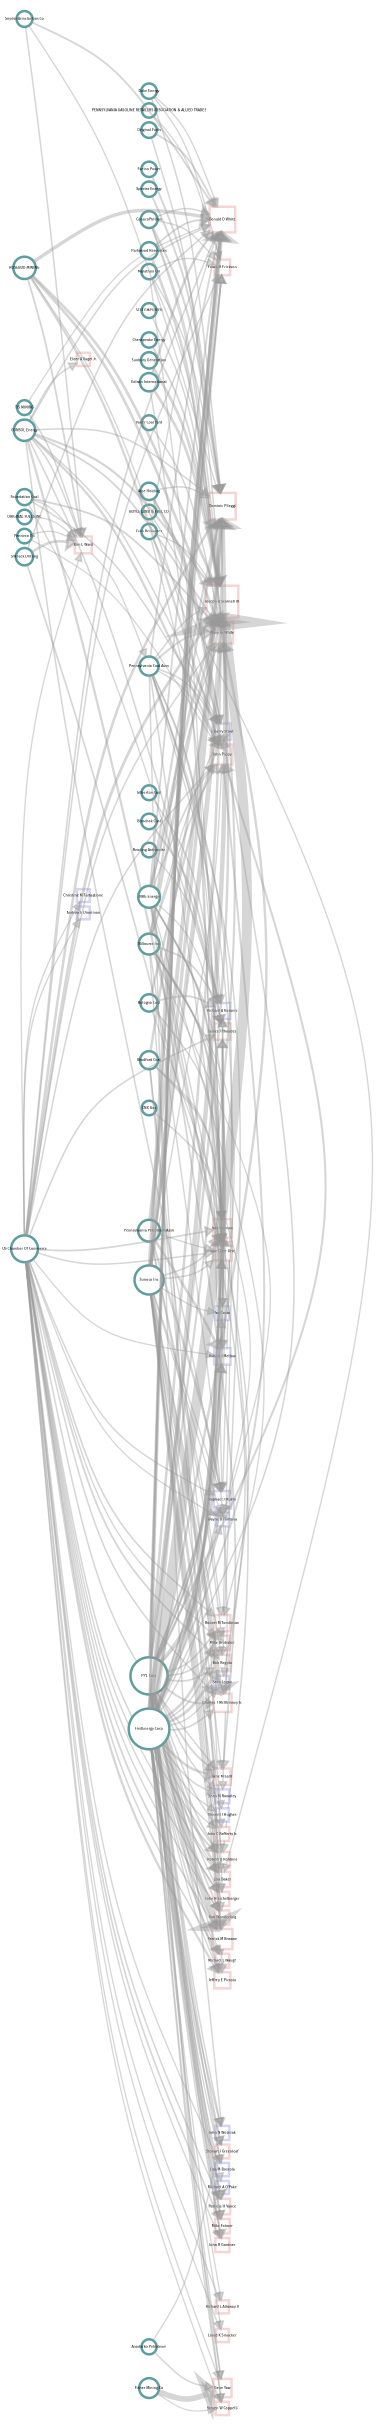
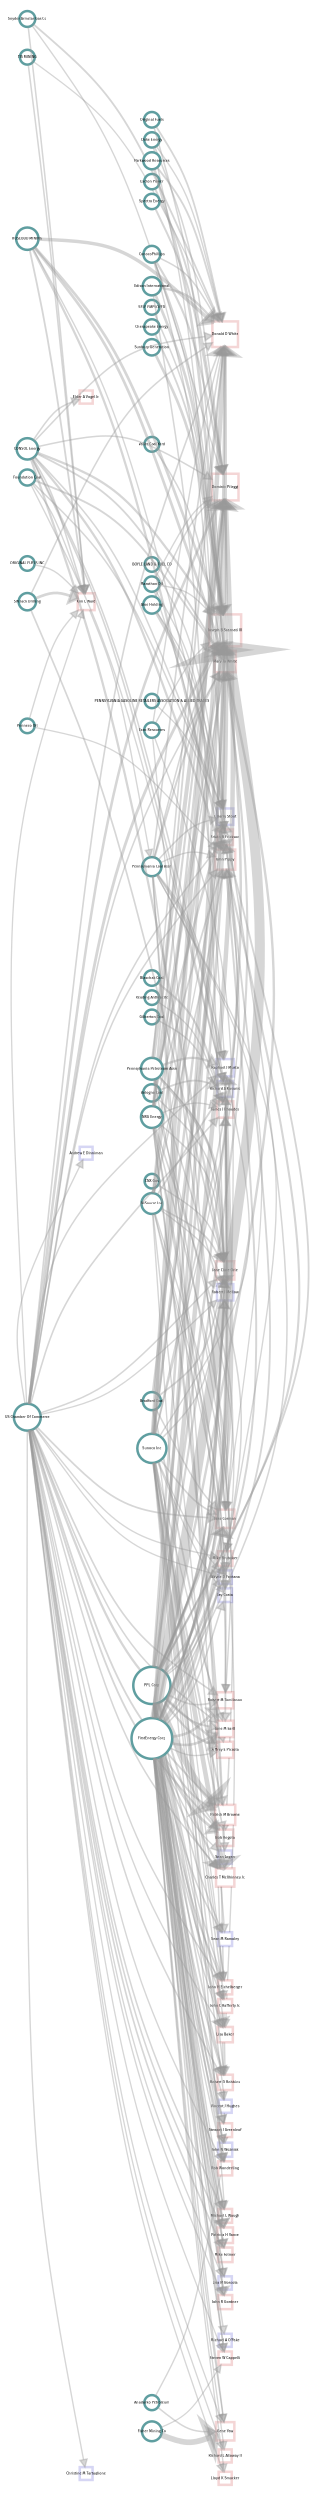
edge "Pennsylvania Petroleum Assn" -> "Donald D White": added
